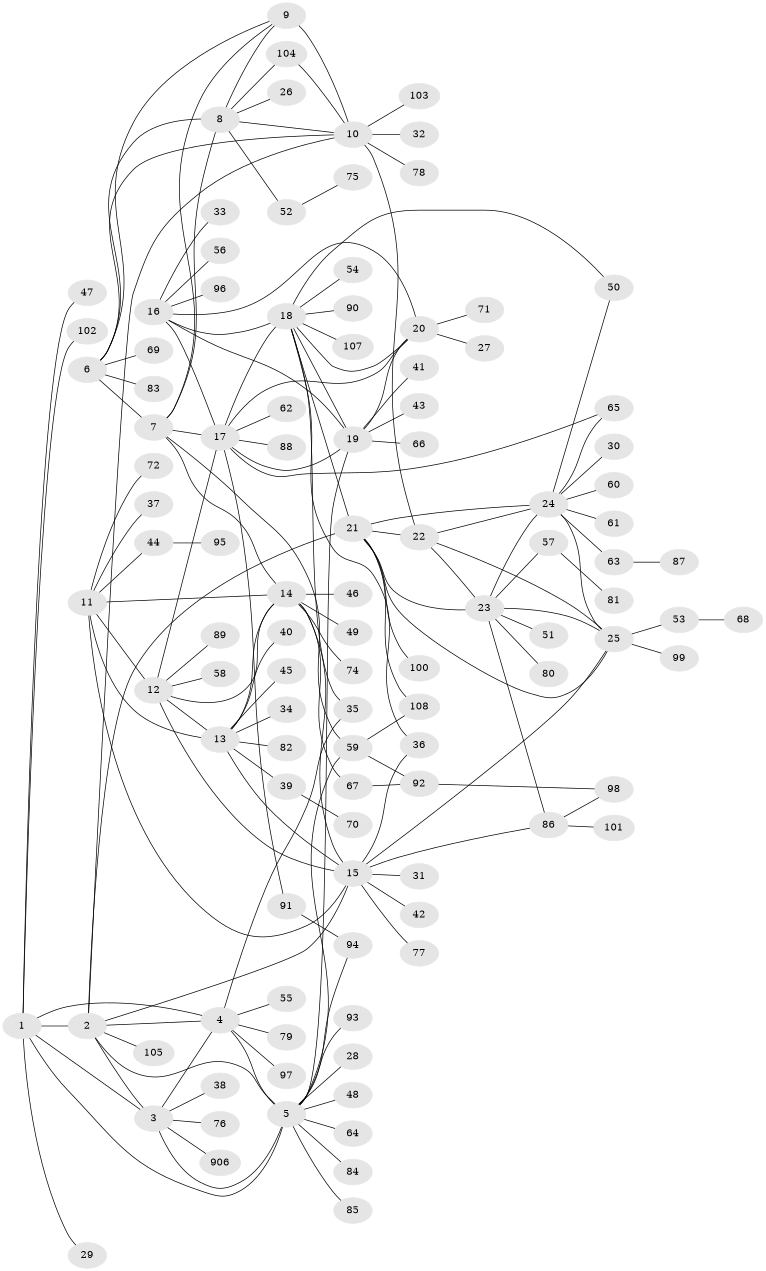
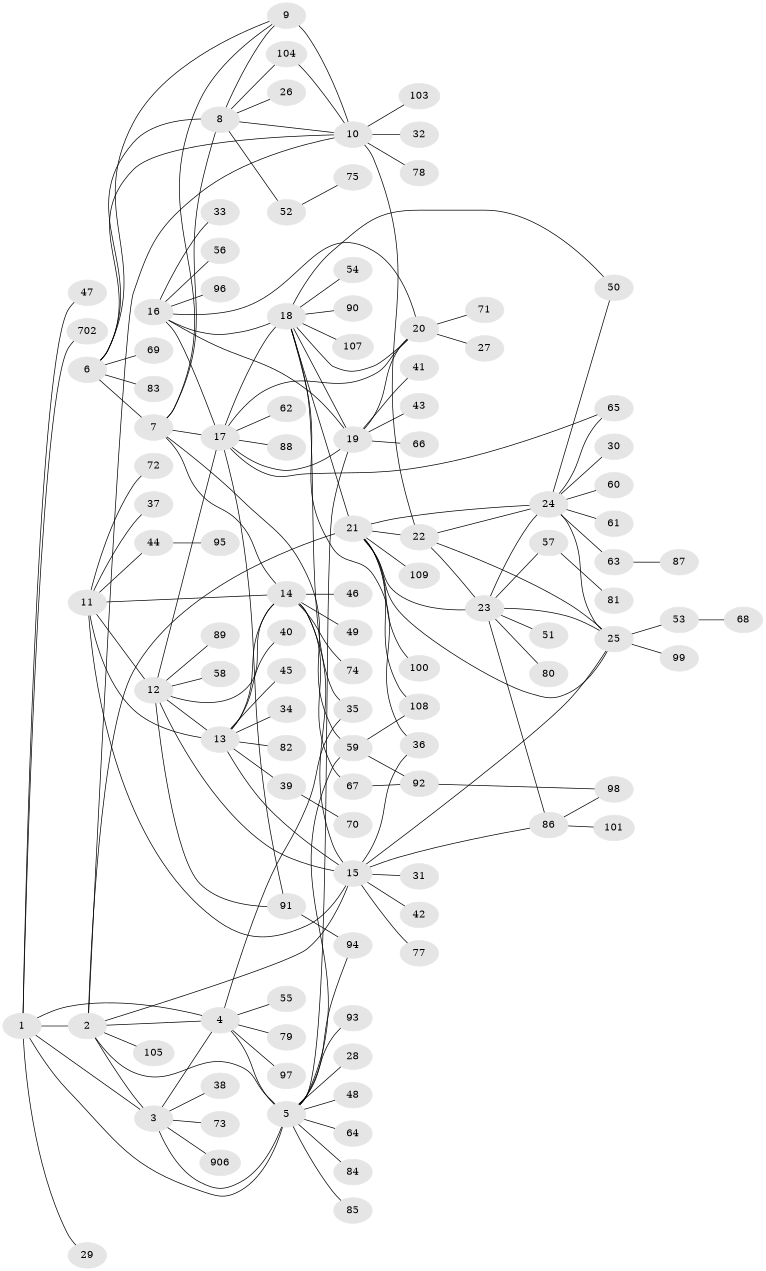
node "102": label "102" -> "702"
node "109": added
edge "12" -- "91": added
node "76": label "76" -> "73"
